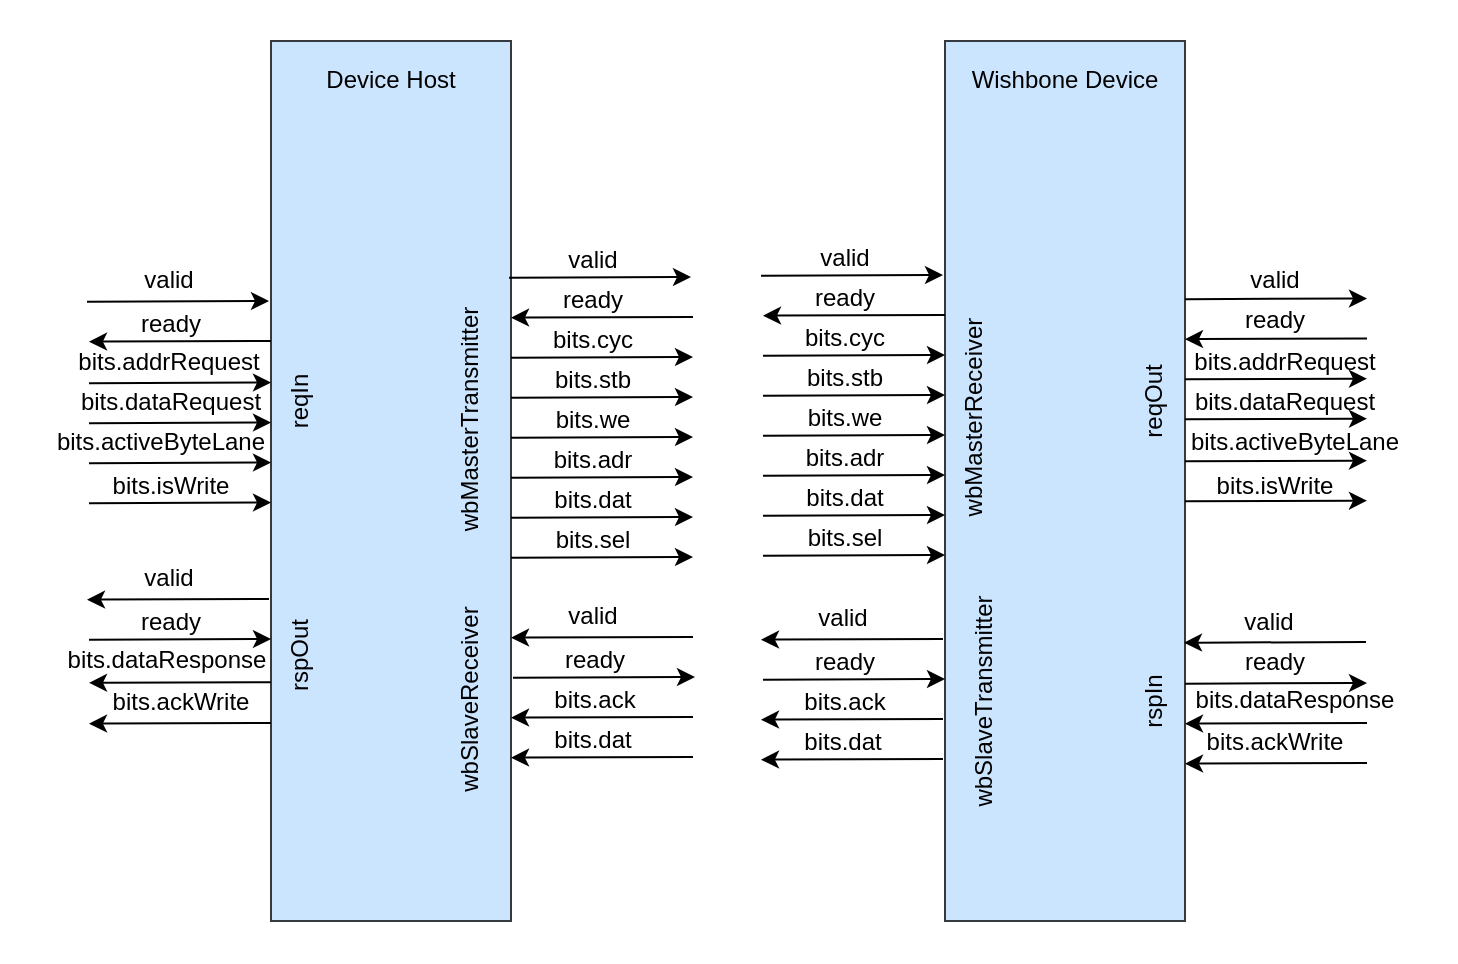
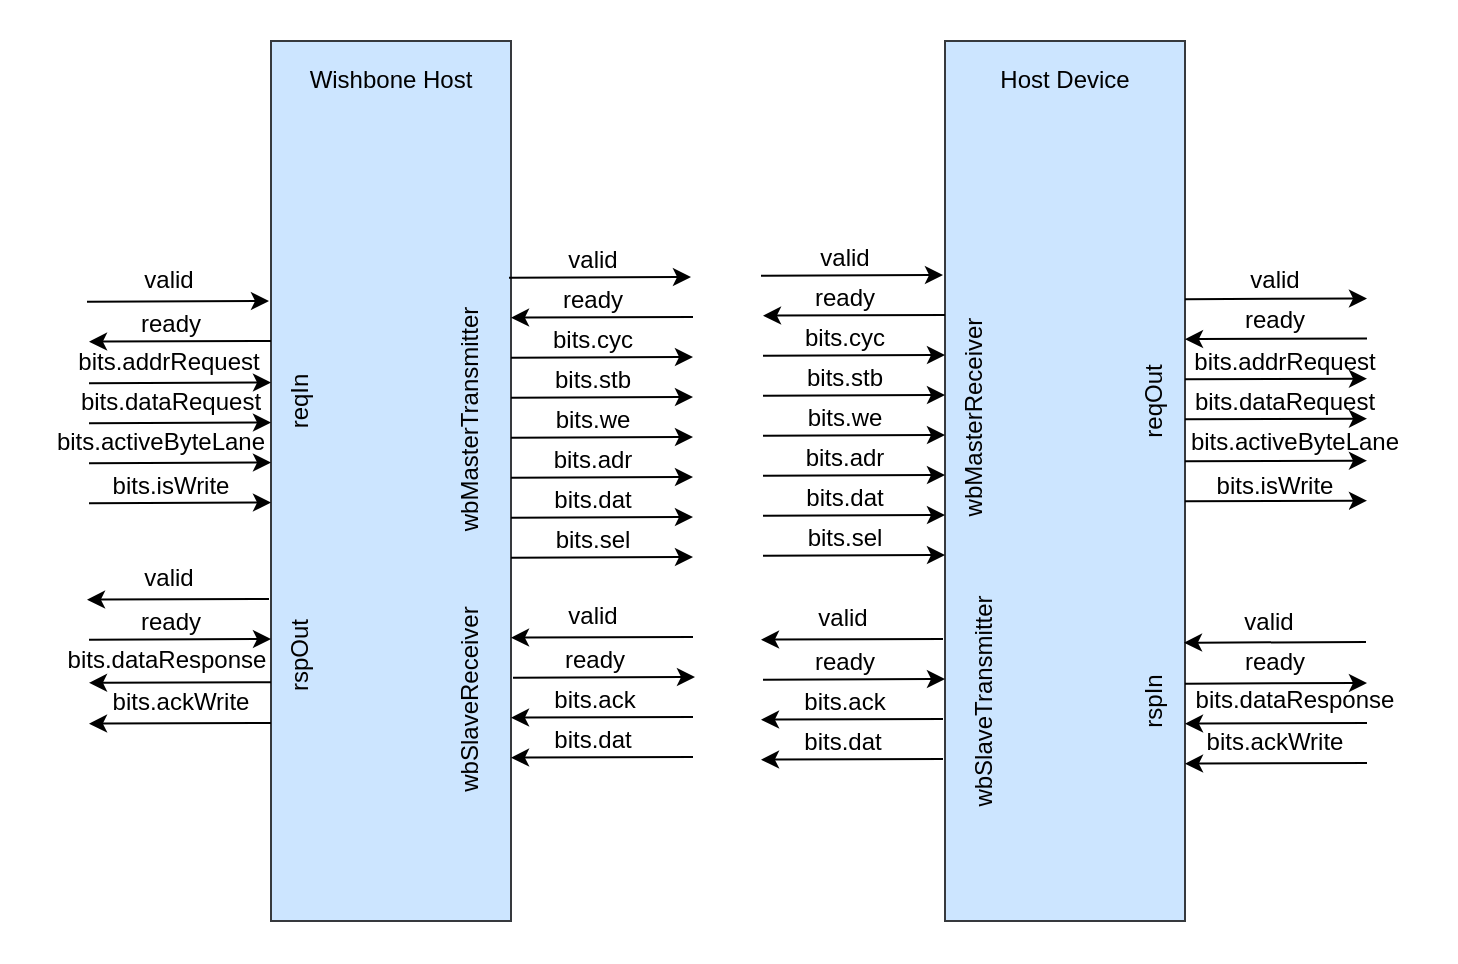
node "Device Host": label "Device Host" -> "Wishbone Host"
node "Wishbone Device": label "Wishbone Device" -> "Host Device"
